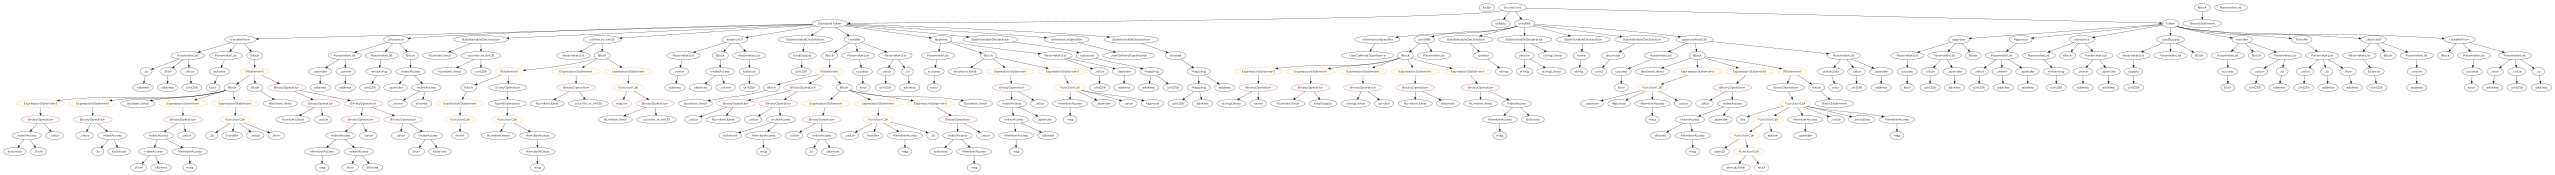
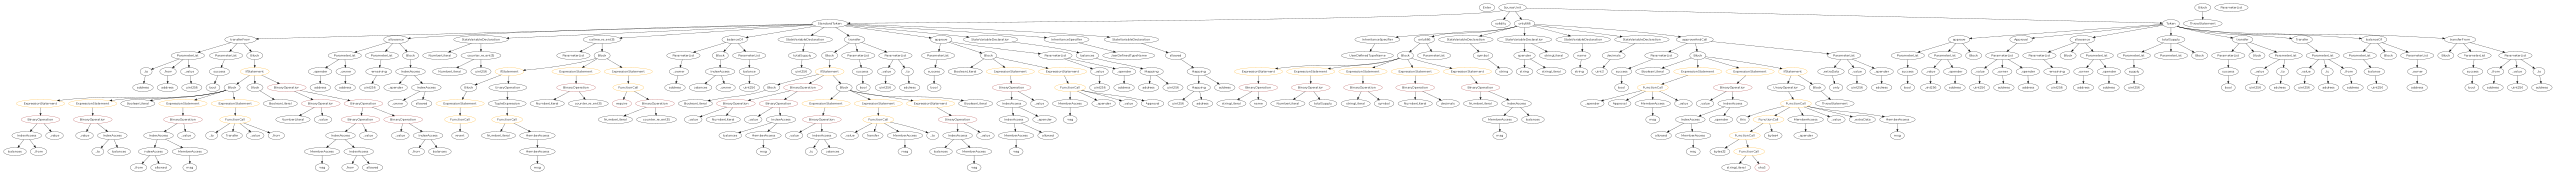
node "version": label "version" -> "spender"
